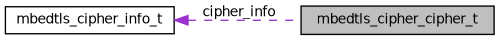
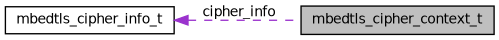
node "mbedtls_cipher_cipher_t": label "mbedtls_cipher_cipher_t" -> "mbedtls_cipher_context_t"
